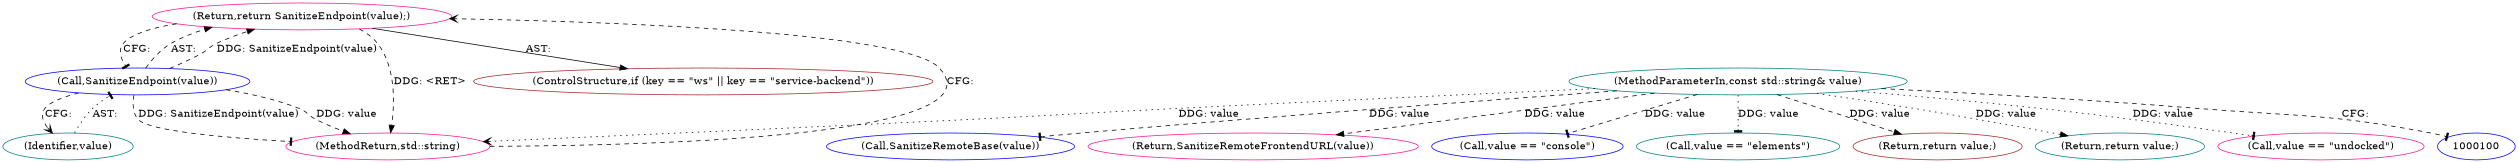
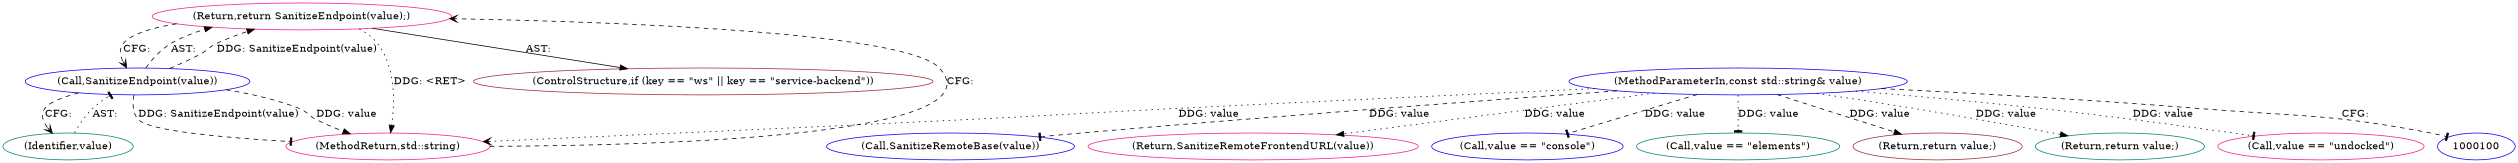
edge "(Return,return SanitizeEndpoint(value);)" -> "(Call,SanitizeEndpoint(value))": arrowhead tee -> vee
edge "(Return,return SanitizeEndpoint(value);)" -> "(MethodReturn,std::string)": style dashed -> dotted
node "(MethodParameterIn,const std::string& value)": color teal -> blue
edge "(MethodParameterIn,const std::string& value)" -> "(Return,SanitizeRemoteFrontendURL(value))": style dashed -> dotted
